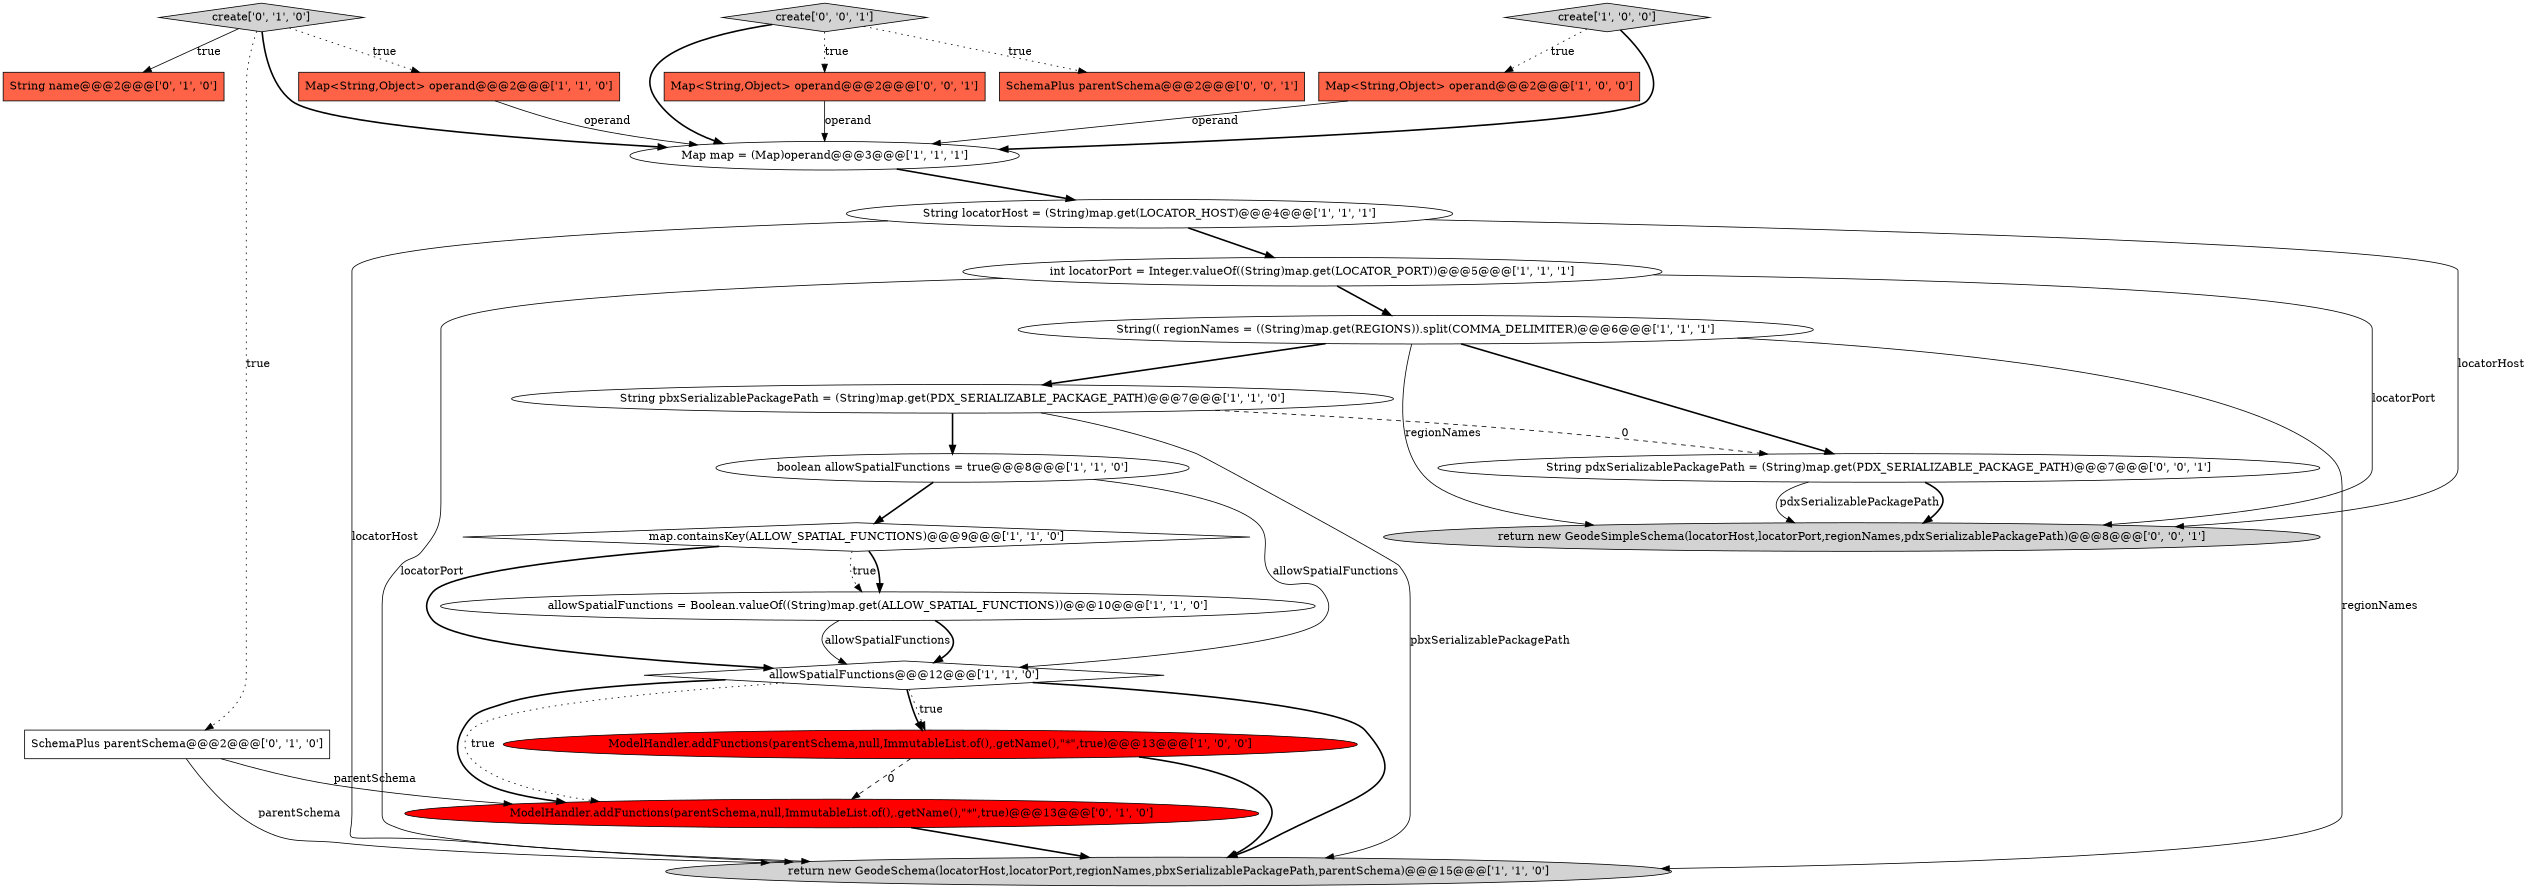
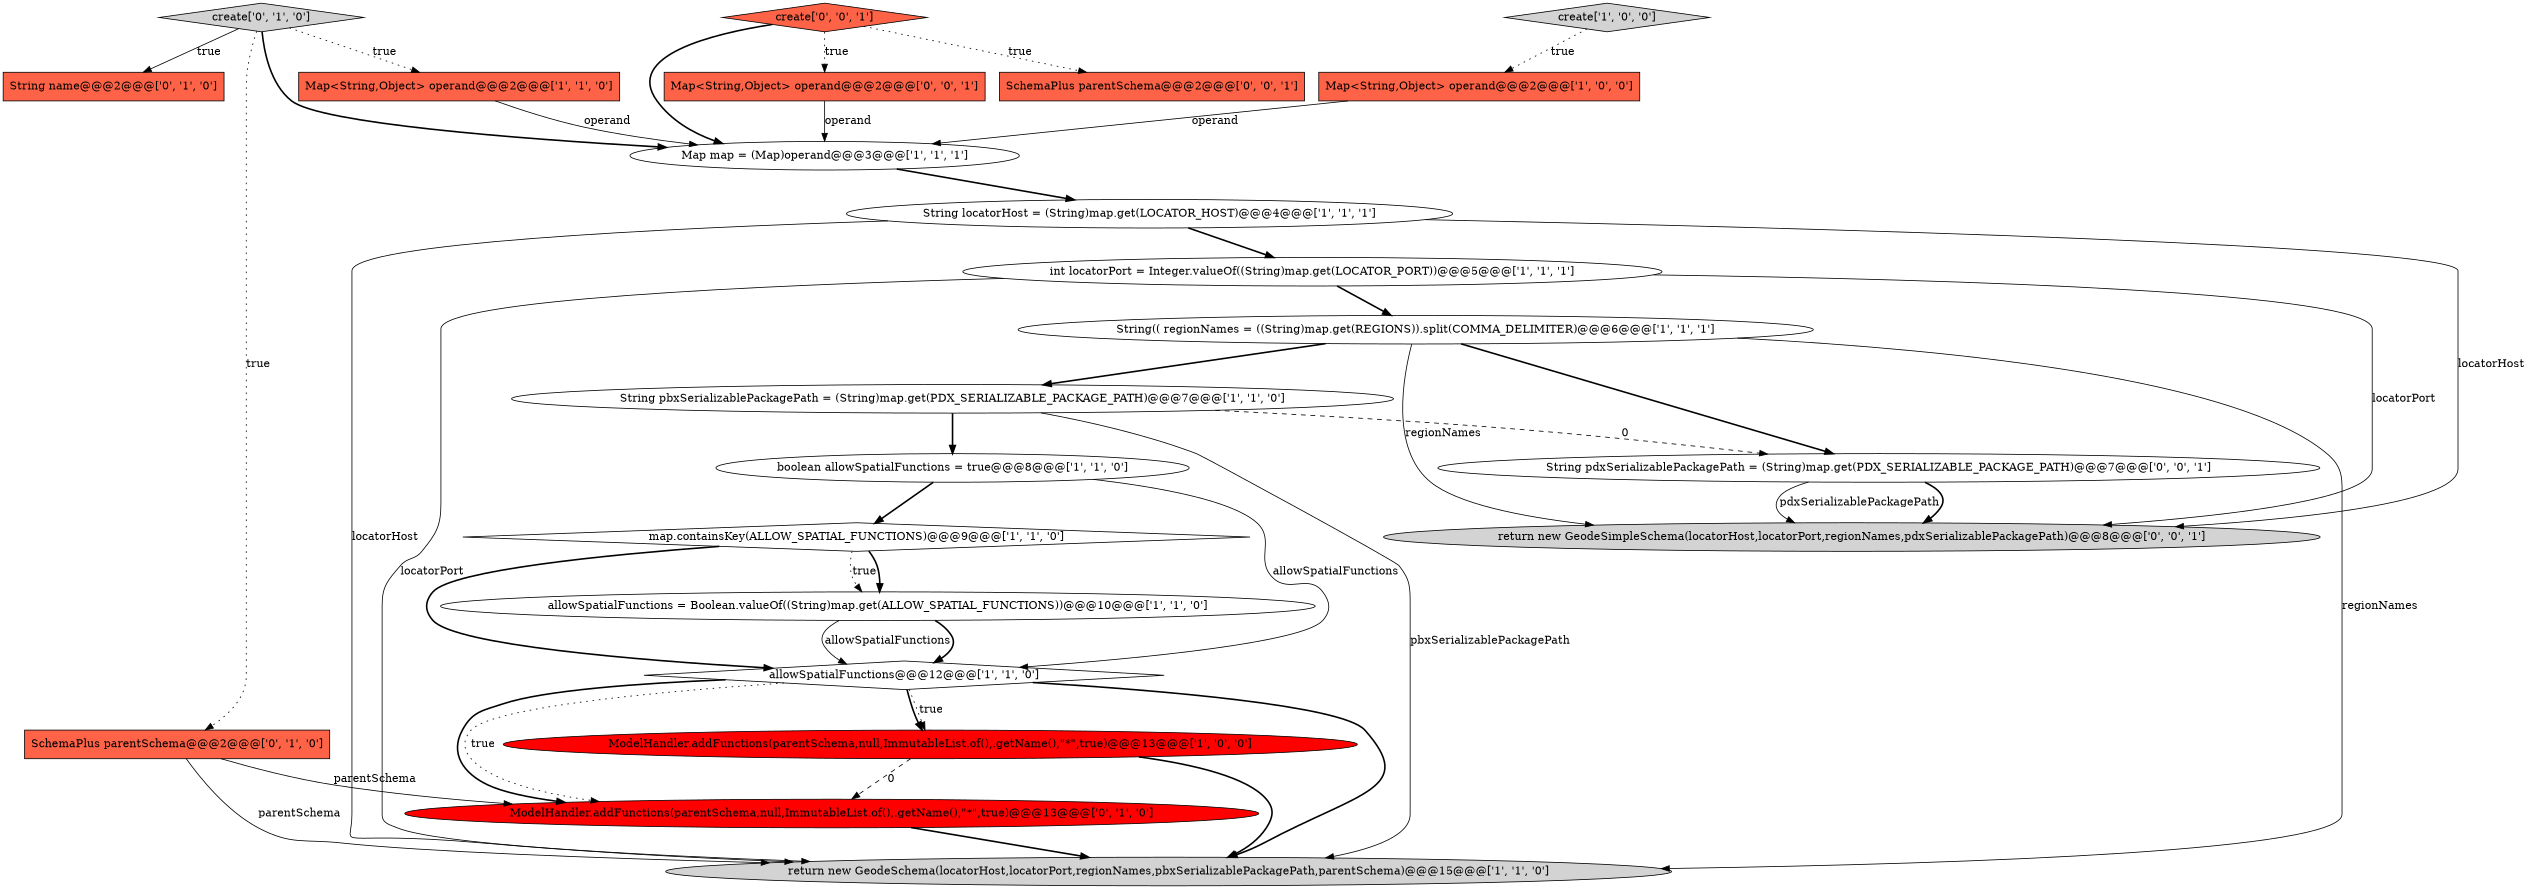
node "create['0', '0', '1']": fillcolor lightgray -> tomato
edge "create['1', '0', '0']" -> "Map map = (Map)operand@@@3@@@['1', '1', '1']": removed
node "SchemaPlus parentSchema@@@2@@@['0', '1', '0']": fillcolor white -> tomato
